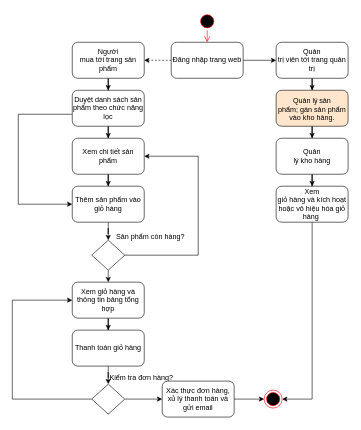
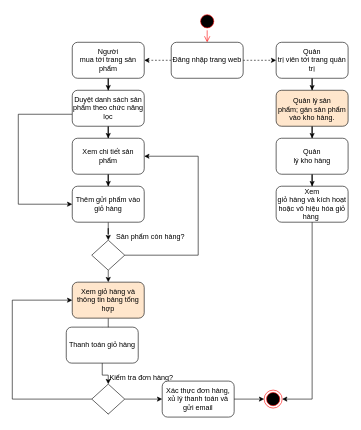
edge "Đăng nhập trang web" -> "Quản trị viên tới trang quản trị": style solid -> dashed
node "Thêm sản phẩm vào giỏ hàng": label "Thêm sản phẩm vào giỏ hàng" -> "Thêm gửi phẩm vào giỏ hàng"
node "Xem giỏ hàng và thông tin bảng tổng hợp": fillcolor #ffffff -> #ffe6cc
node "Thanh toán giỏ hàng": moved (108, 348) -> (102, 345)
